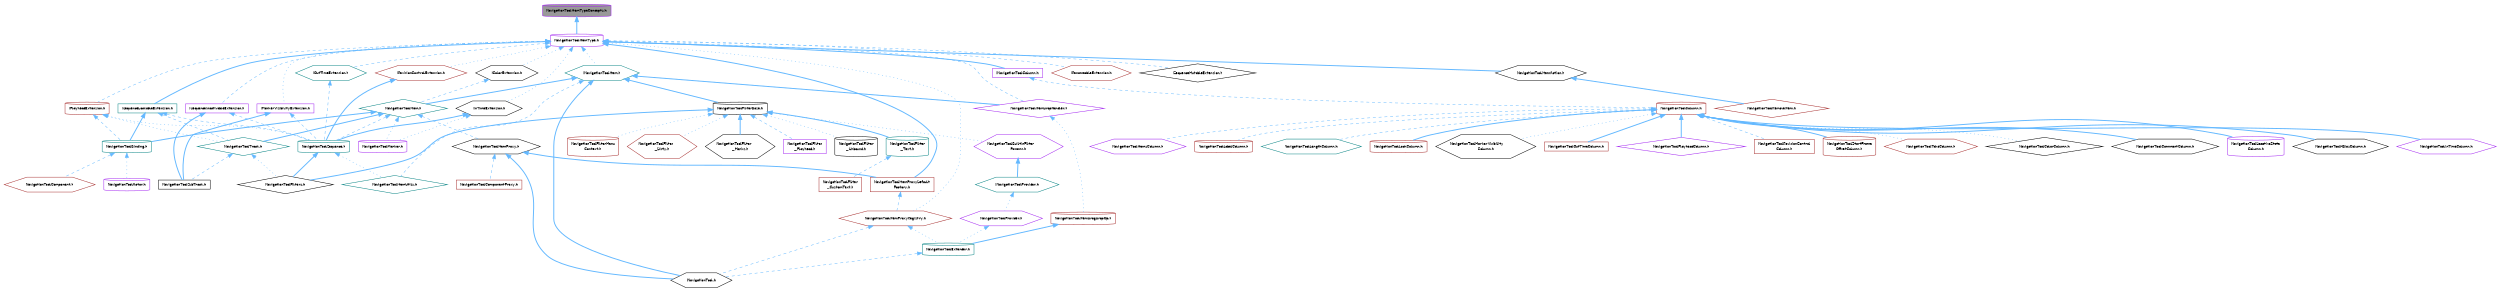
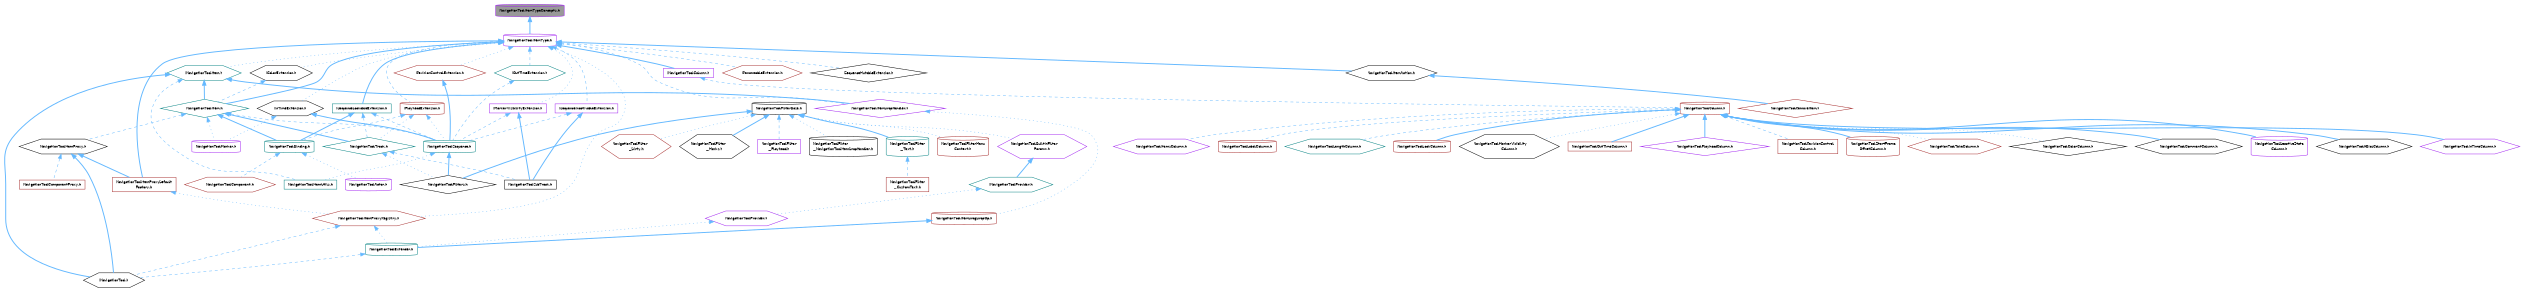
edge "NavigationToolItem.h" -> "NavigationToolItemType.h": added
edge "NavigationToolFilterBase.h" -> "INavigationToolItem.h": removed
node "NavigationToolFilter _Unbound.h": label "NavigationToolFilter _Unbound.h" -> "NavigationToolFilter _NavigationToolItemDropHandler.h"
node "NavigationToolItemUtils.h": shape diamond -> box
edge "NavigationToolItemProxyRegistry.h" -> "NavigationToolItemProxyDefault Factory.h": style dashed -> dotted
